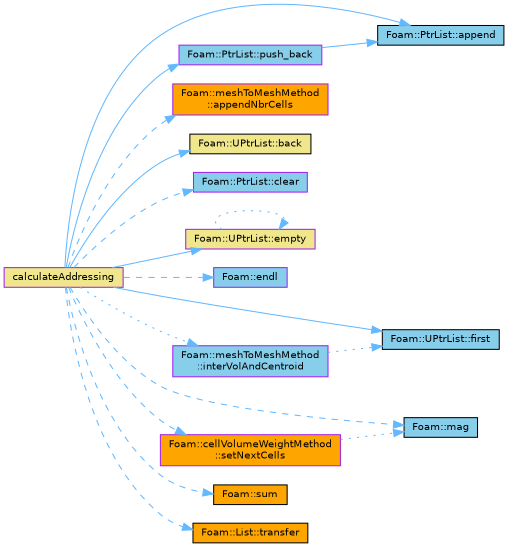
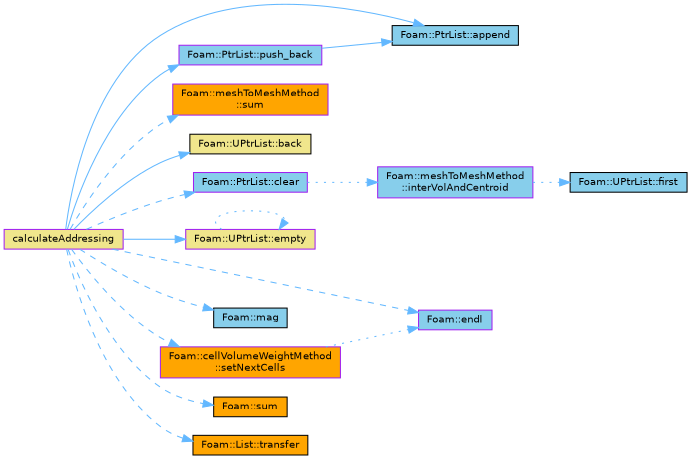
node "Foam::meshToMeshMethod ::appendNbrCells": label "Foam::meshToMeshMethod ::appendNbrCells" -> "Foam::meshToMeshMethod ::sum"
edge "calculateAddressing" -> "Foam::UPtrList::first": removed
edge "calculateAddressing" -> "Foam::meshToMeshMethod ::interVolAndCentroid": now "Foam::PtrList::clear" -> "Foam::meshToMeshMethod ::interVolAndCentroid"
edge "Foam::cellVolumeWeightMethod ::setNextCells" -> "Foam::mag": now "Foam::cellVolumeWeightMethod ::setNextCells" -> "Foam::endl"
